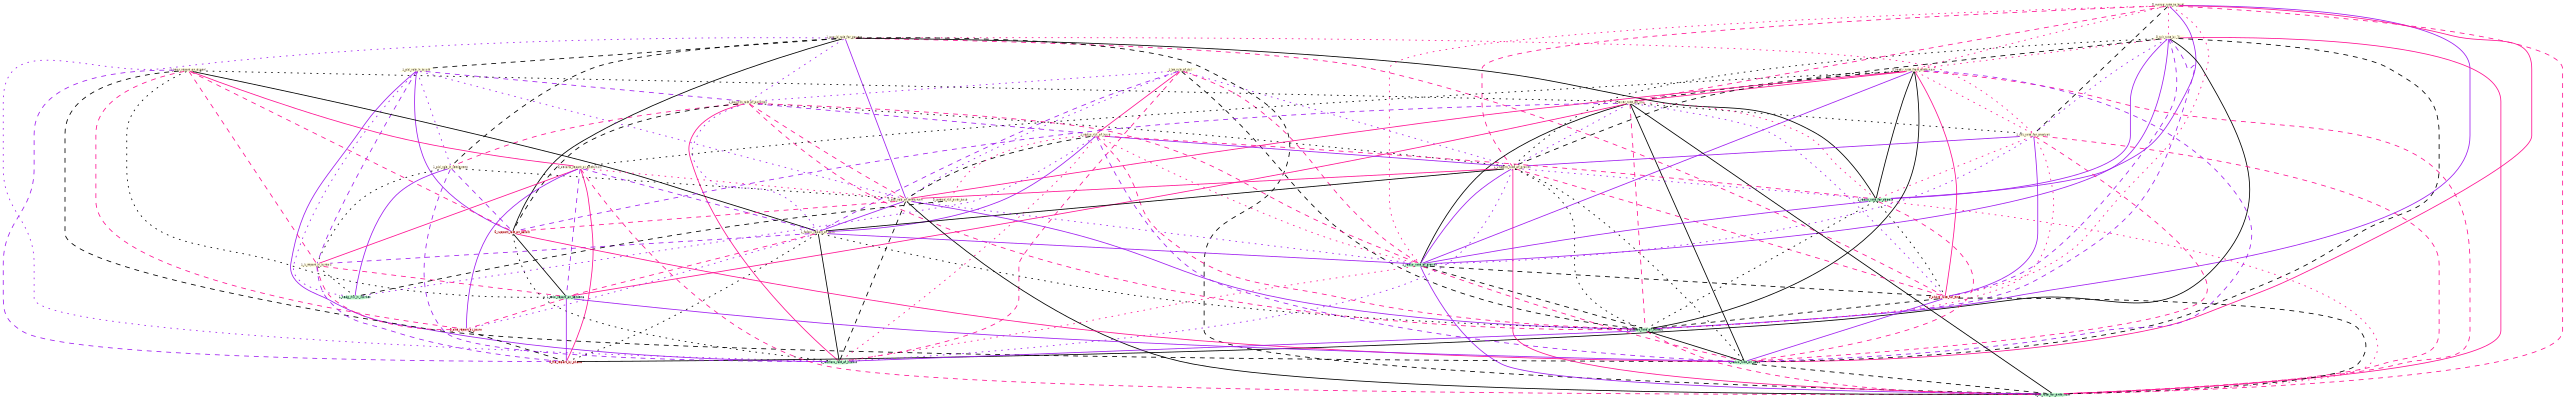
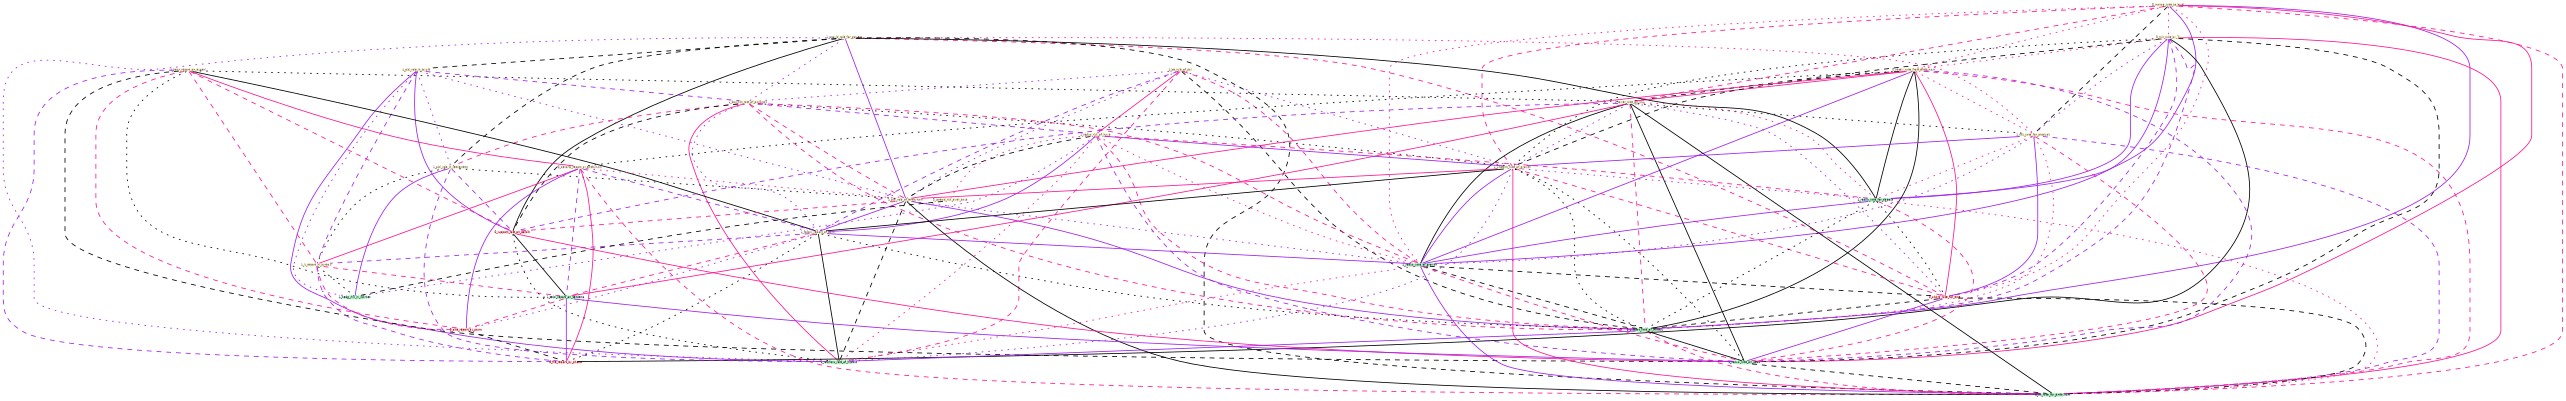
edge "1_rais_rate_for_product" -- "1_lift_rate_for_entitynam": color deeppink -> purple
